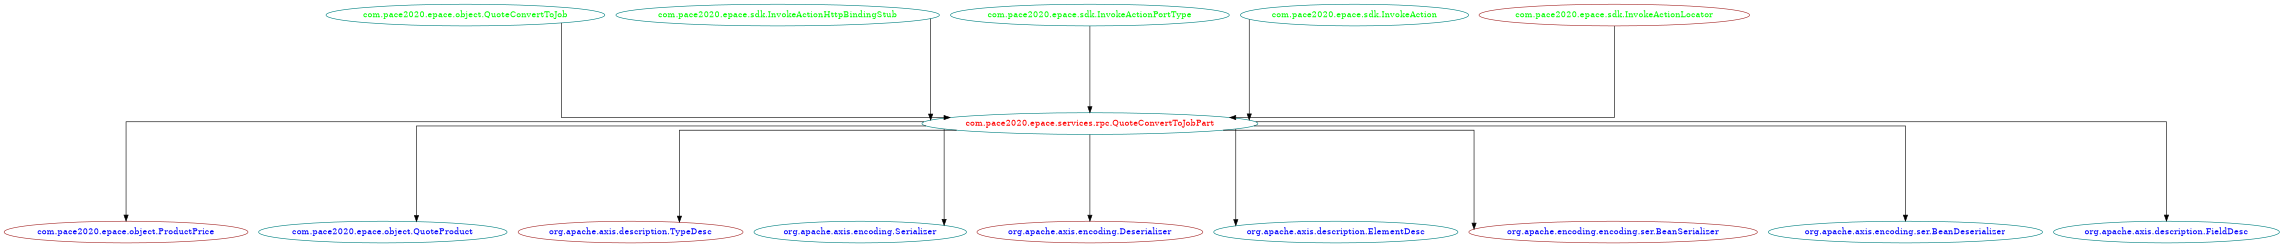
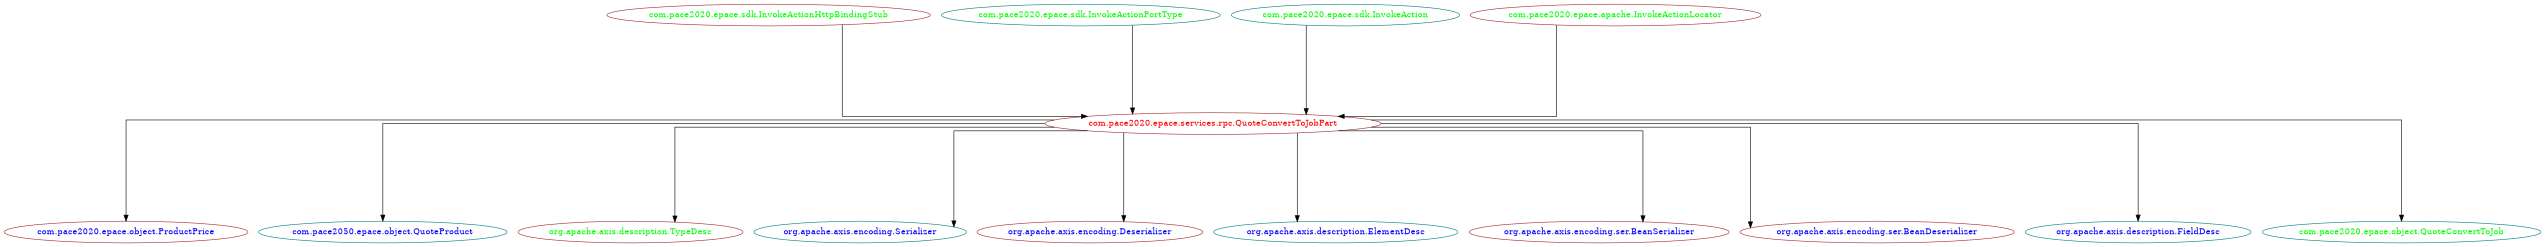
node "com.pace2020.epace.sdk.InvokeActionHttpBindingStub": color teal -> brown
node "com.pace2020.epace.sdk.InvokeActionLocator": label "com.pace2020.epace.sdk.InvokeActionLocator" -> "com.pace2020.epace.apache.InvokeActionLocator"
edge "com.pace2020.epace.object.QuoteConvertToJob" -> "com.pace2020.epace.services.rpc.QuoteConvertToJobPart": reversed
node "com.pace2020.epace.services.rpc.QuoteConvertToJobPart": color teal -> brown
node "com.pace2020.epace.object.QuoteProduct": label "com.pace2020.epace.object.QuoteProduct" -> "com.pace2050.epace.object.QuoteProduct"
node "org.apache.axis.description.TypeDesc": fontcolor blue -> green
node "org.apache.encoding.encoding.ser.BeanSerializer": label "org.apache.encoding.encoding.ser.BeanSerializer" -> "org.apache.axis.encoding.ser.BeanSerializer"
node "org.apache.axis.encoding.ser.BeanDeserializer": color teal -> brown
